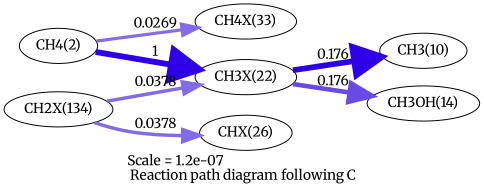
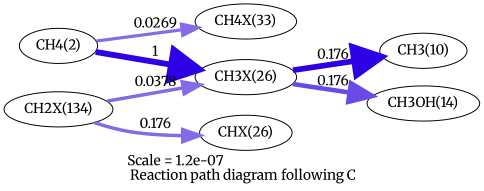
node "CH3X(22)": label "CH3X(22)" -> "CH3X(26)"
edge "CH2X(134)" -> "CHX(26)": label " 0.0378" -> " 0.176"
